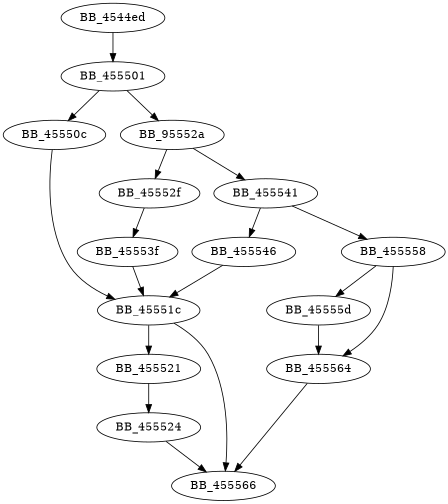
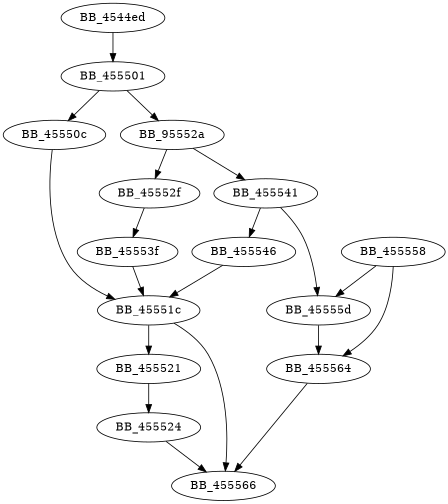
edge "BB_455541" -> "BB_455558": now "BB_455541" -> "BB_45555d"
